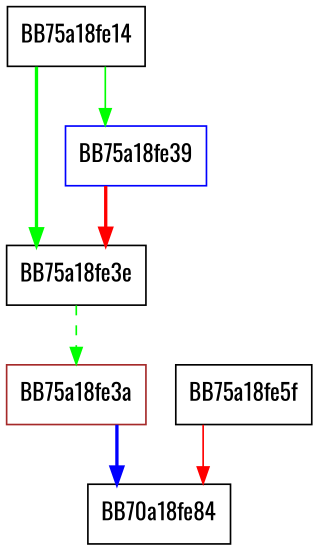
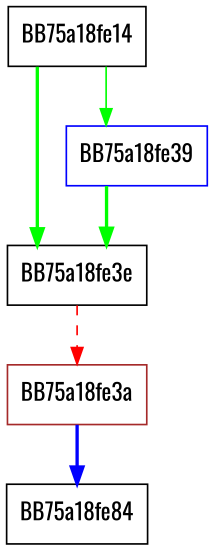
edge "BB75a18fe39" -> "BB75a18fe3e": color red -> green
edge "BB75a18fe3e" -> "BB75a18fe3a": color green -> red
node "BB75a18fe5f": removed
node "BB70a18fe84": label "BB70a18fe84" -> "BB75a18fe84"
